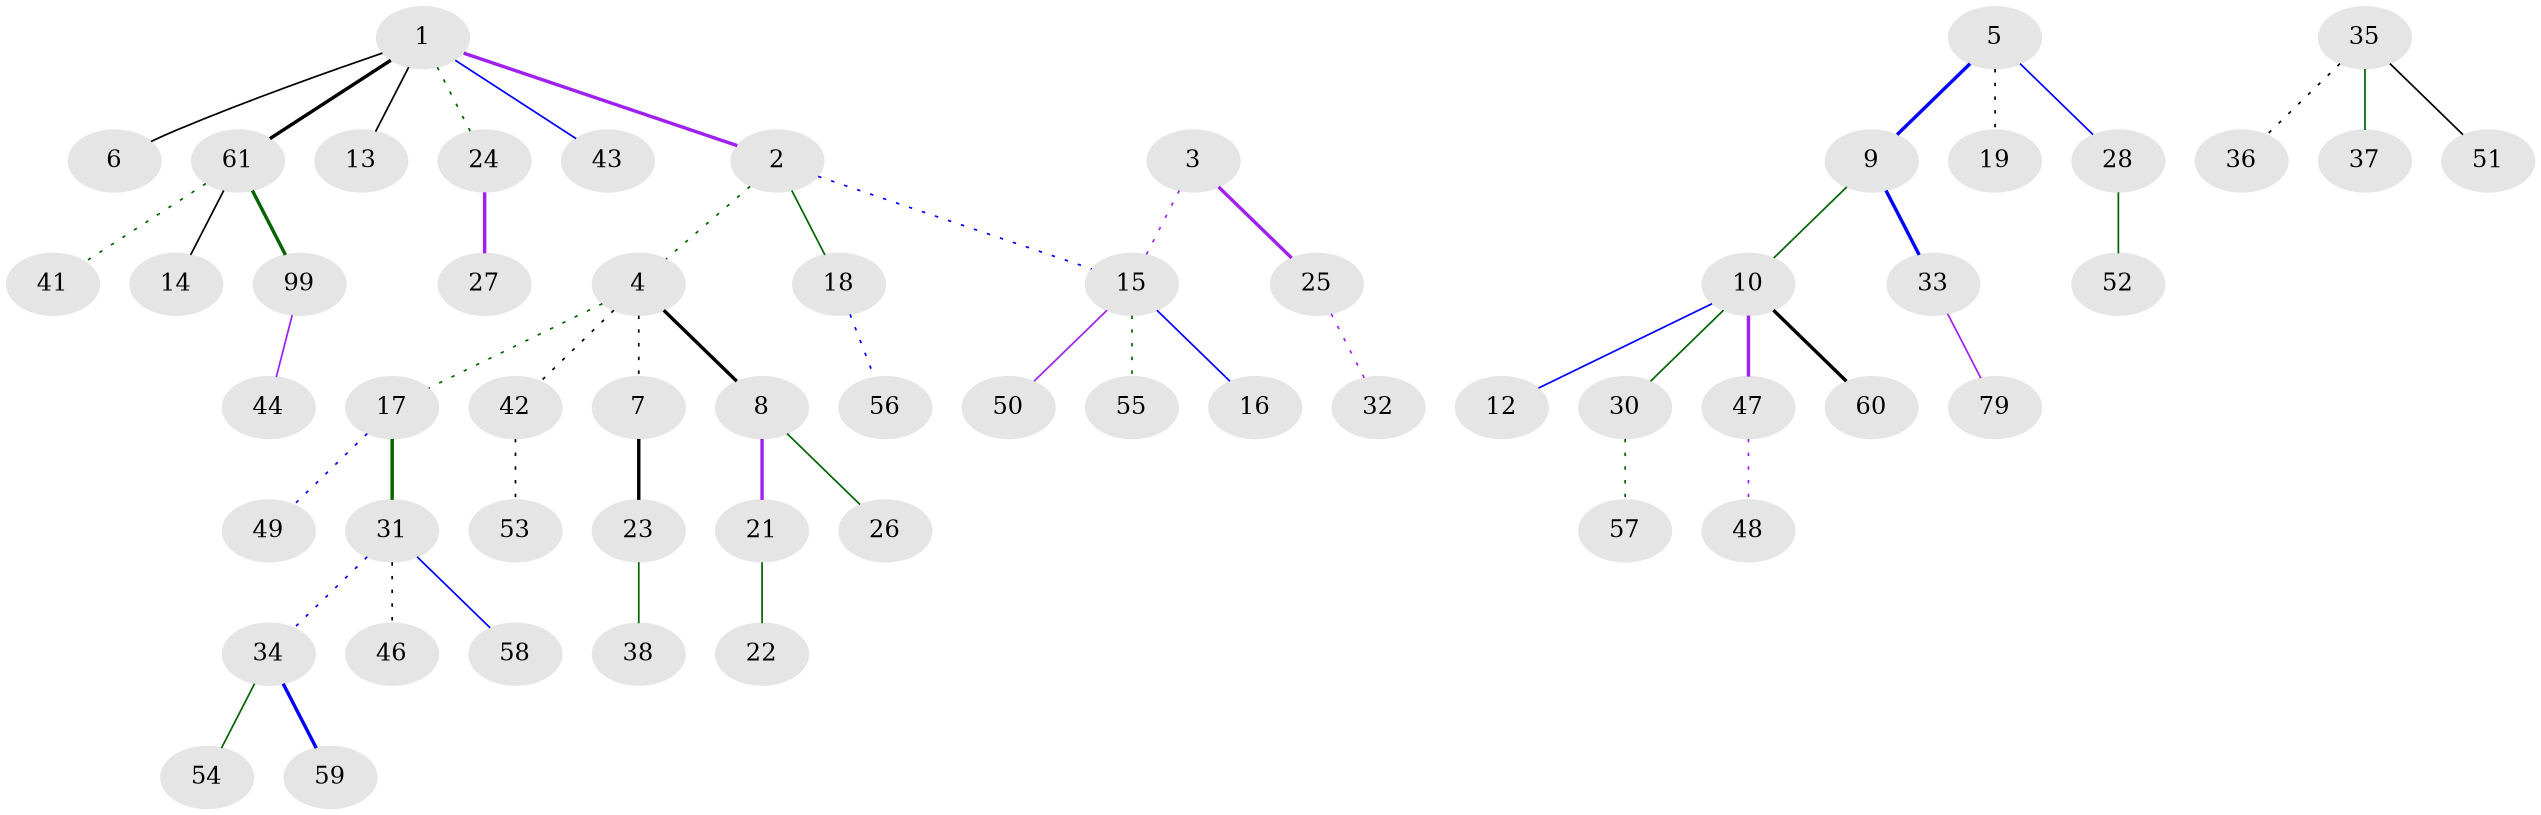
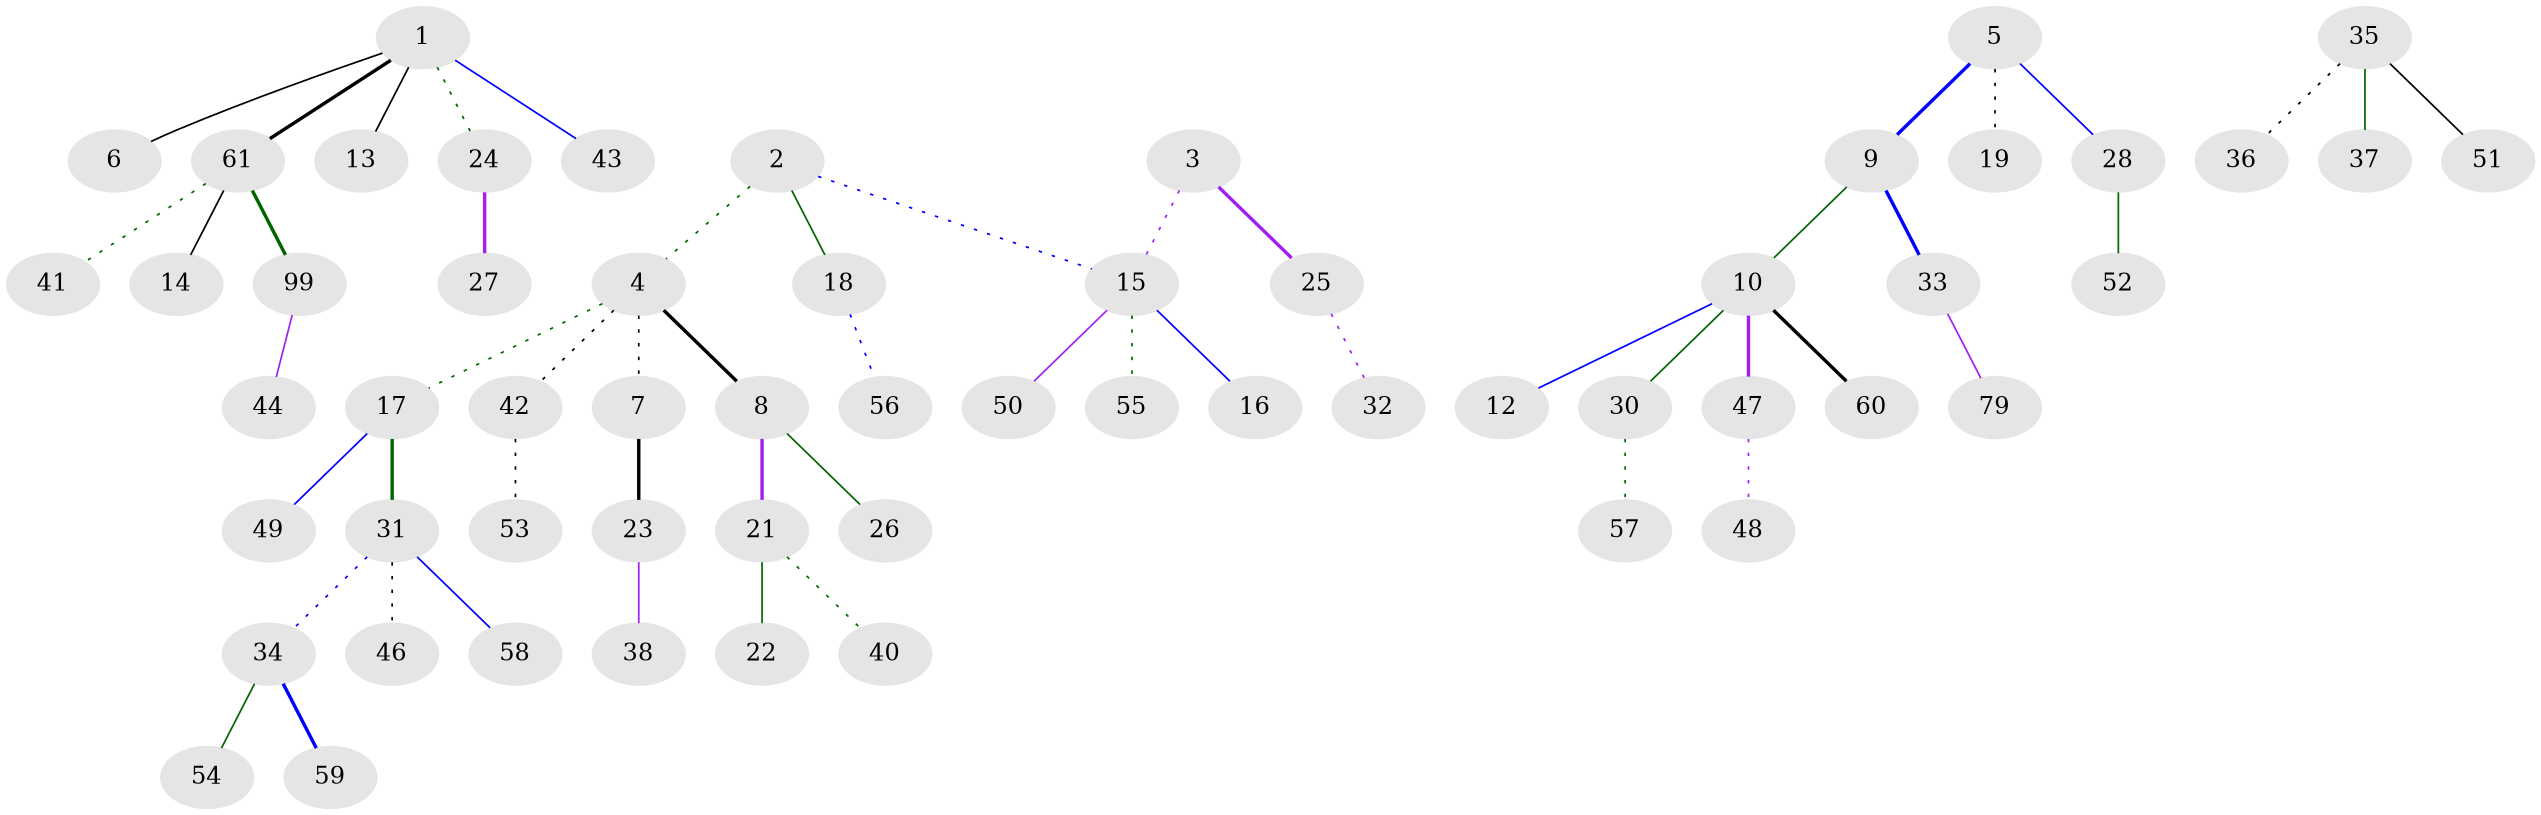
edge "1" -- "2": removed
edge "17" -- "49": style dotted -> solid
edge "23" -- "38": color darkgreen -> purple
node "40": added
